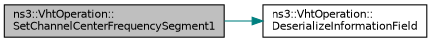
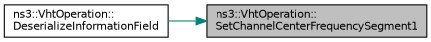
edge "ns3::VhtOperation:: SetChannelCenterFrequencySegment1" -> "ns3::VhtOperation:: DeserializeInformationField": reversed
